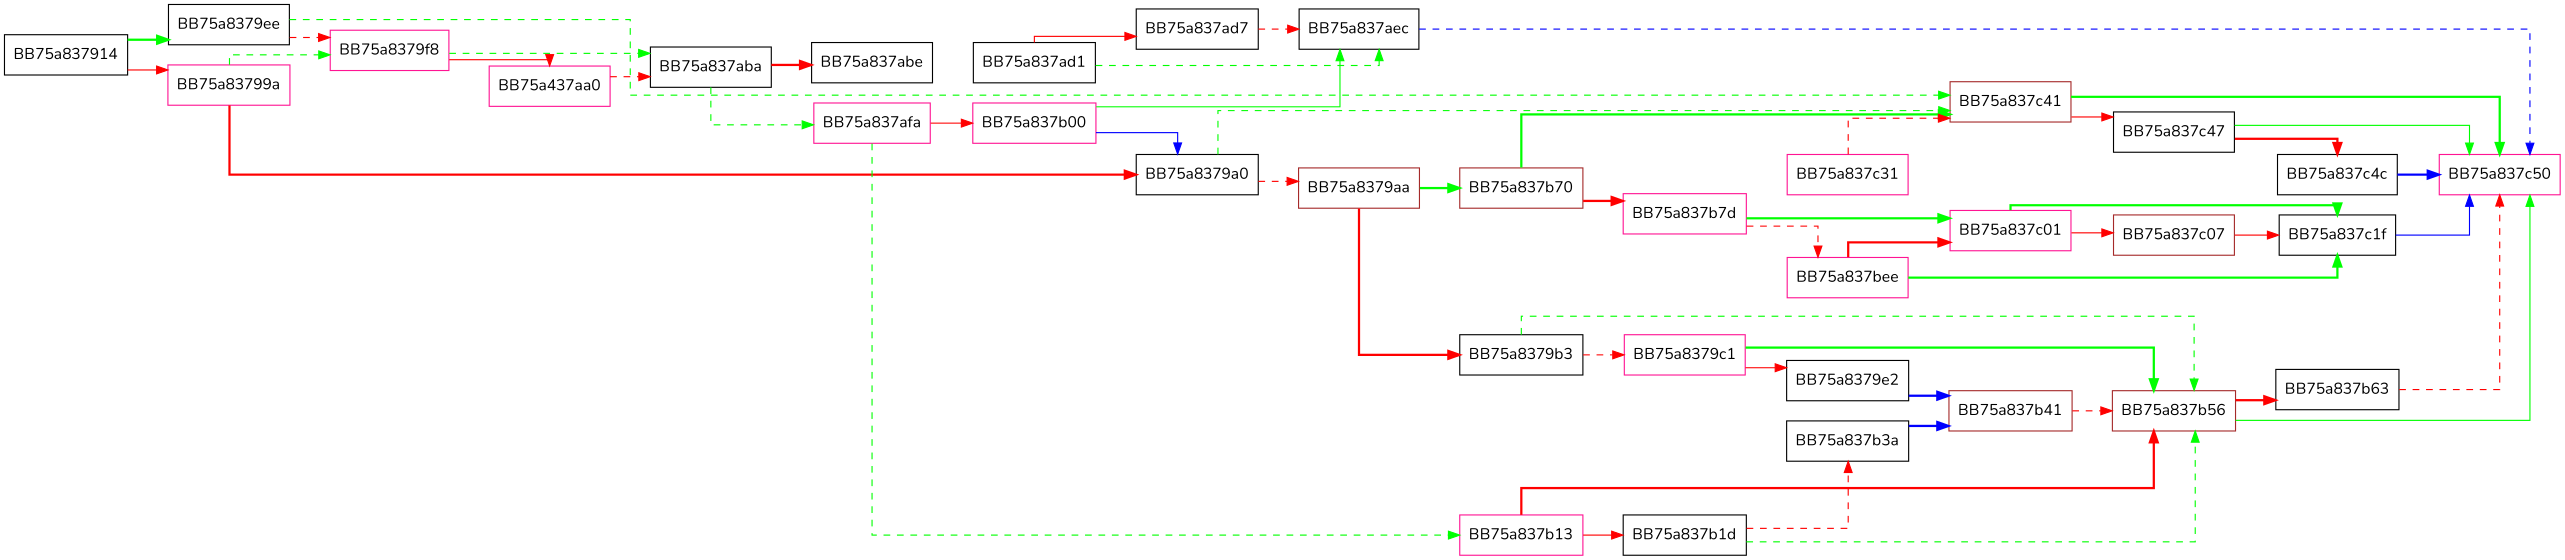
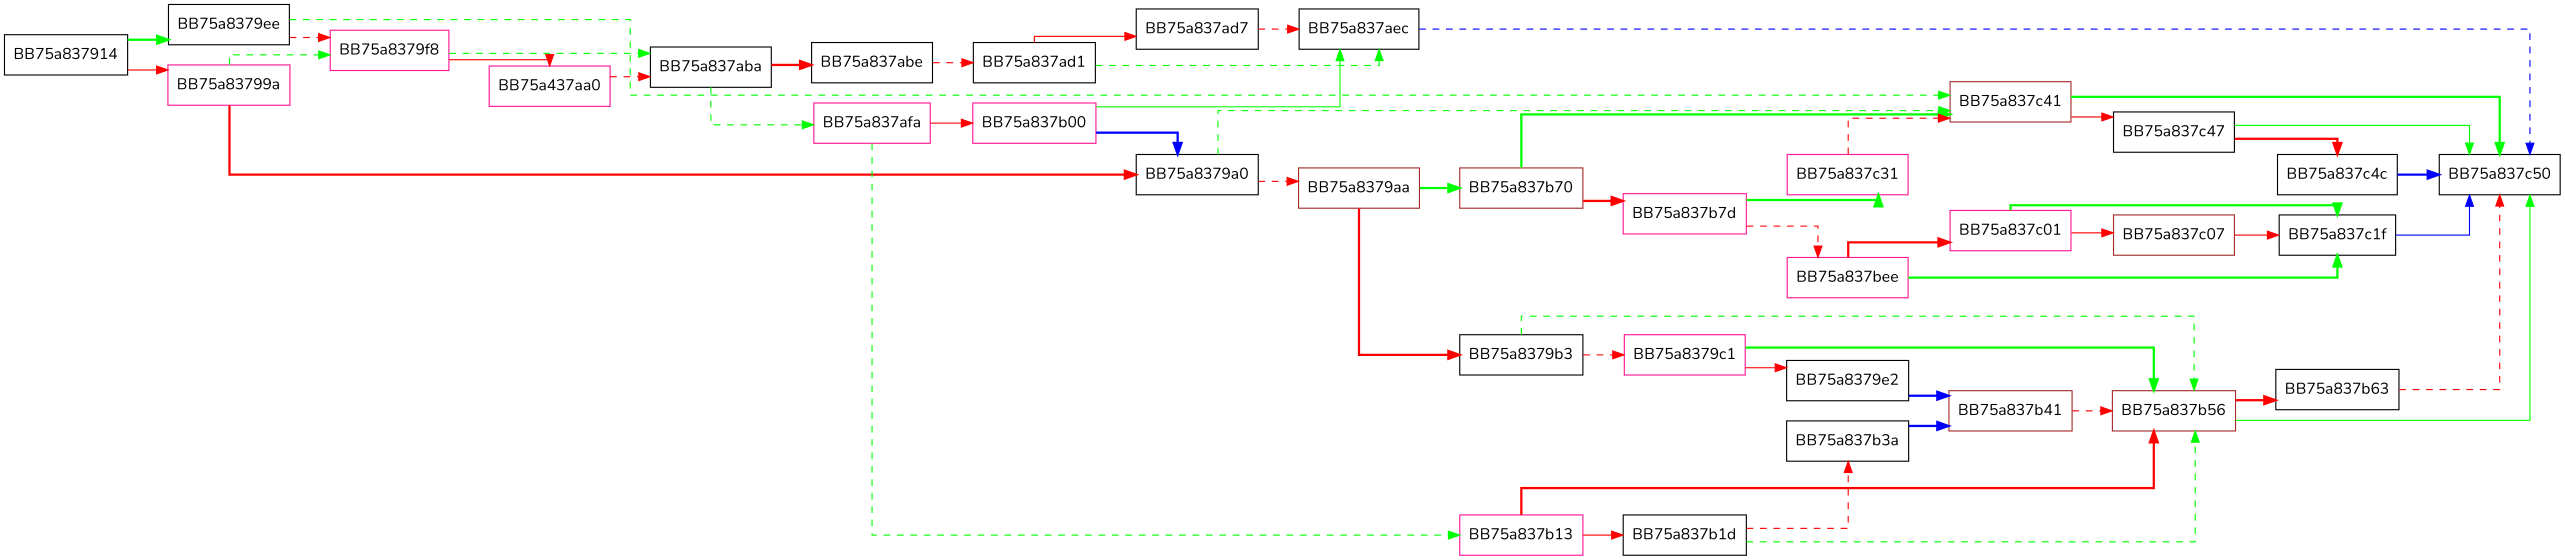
edge "BB75a837abe" -> "BB75a837ad1": added
edge "BB75a837b00" -> "BB75a8379a0": style solid -> bold
node "BB75a837c50": color deeppink -> black
edge "BB75a837b7d" -> "BB75a837c01": now "BB75a837b7d" -> "BB75a837c31"
